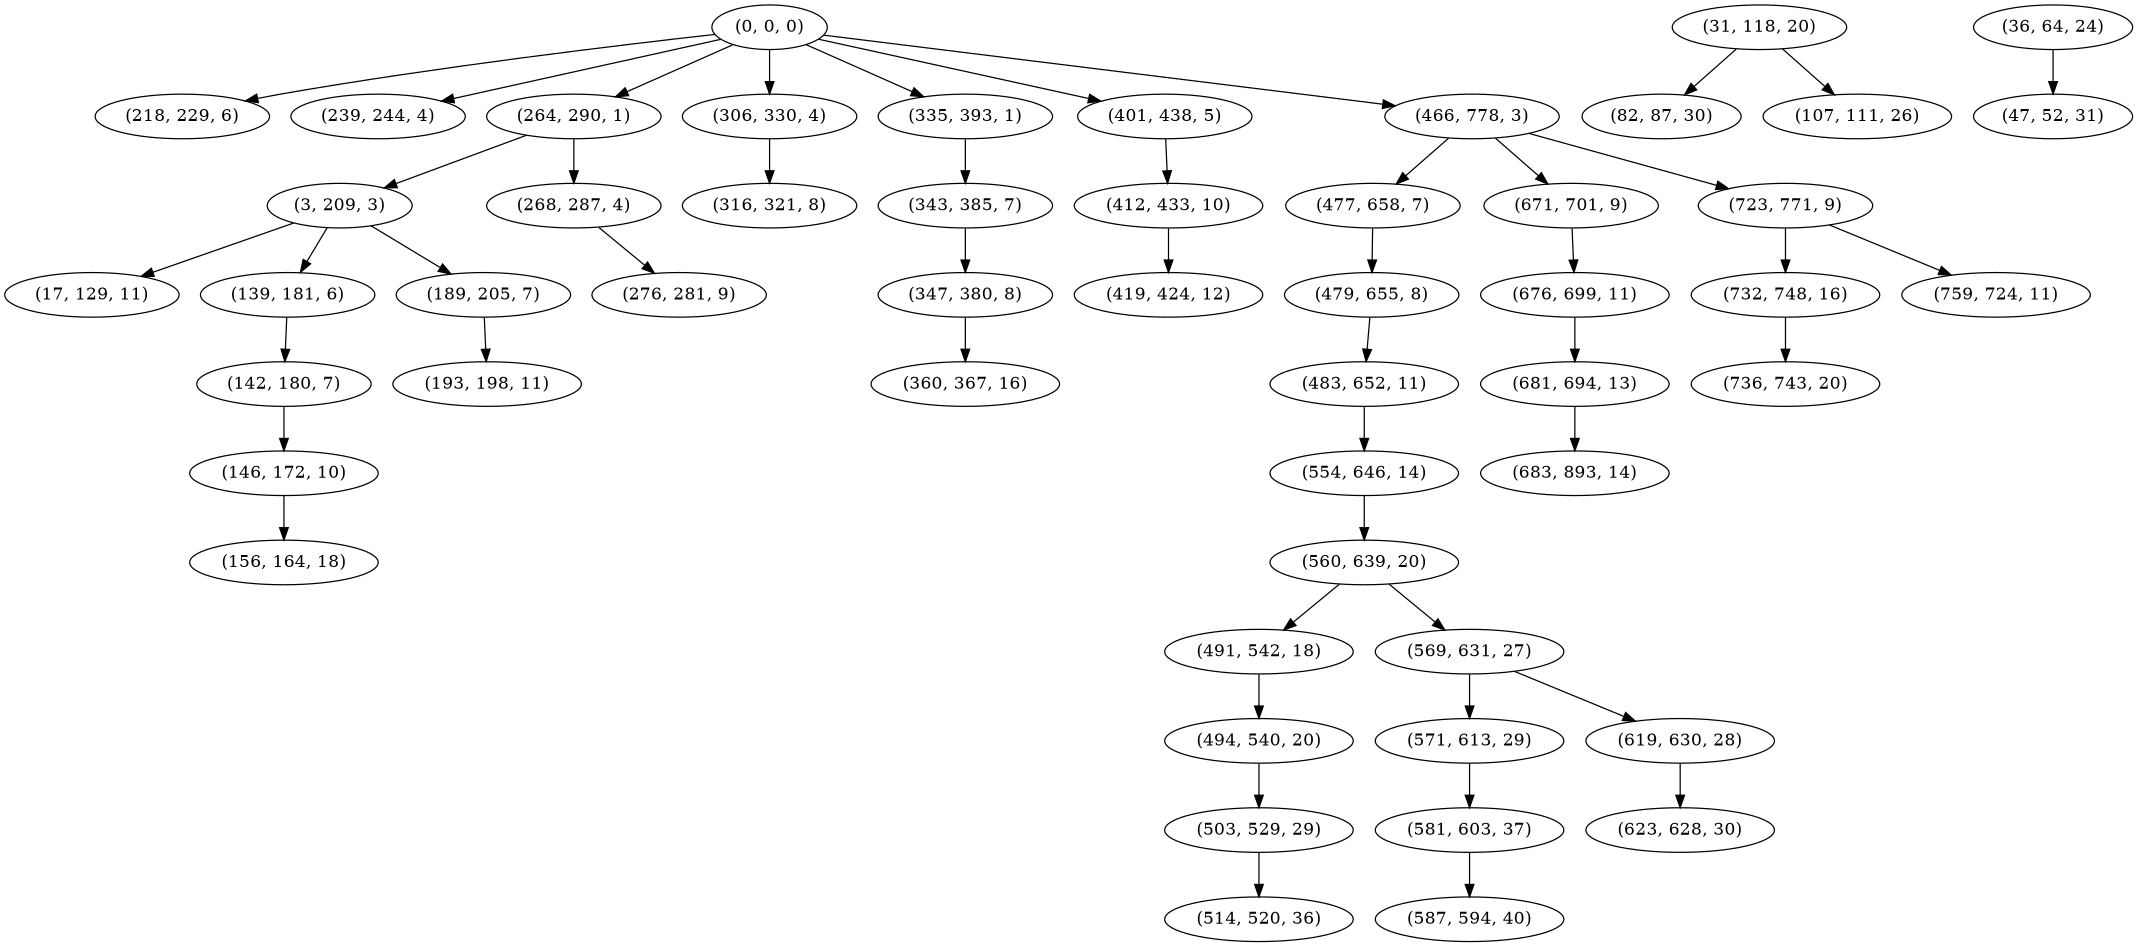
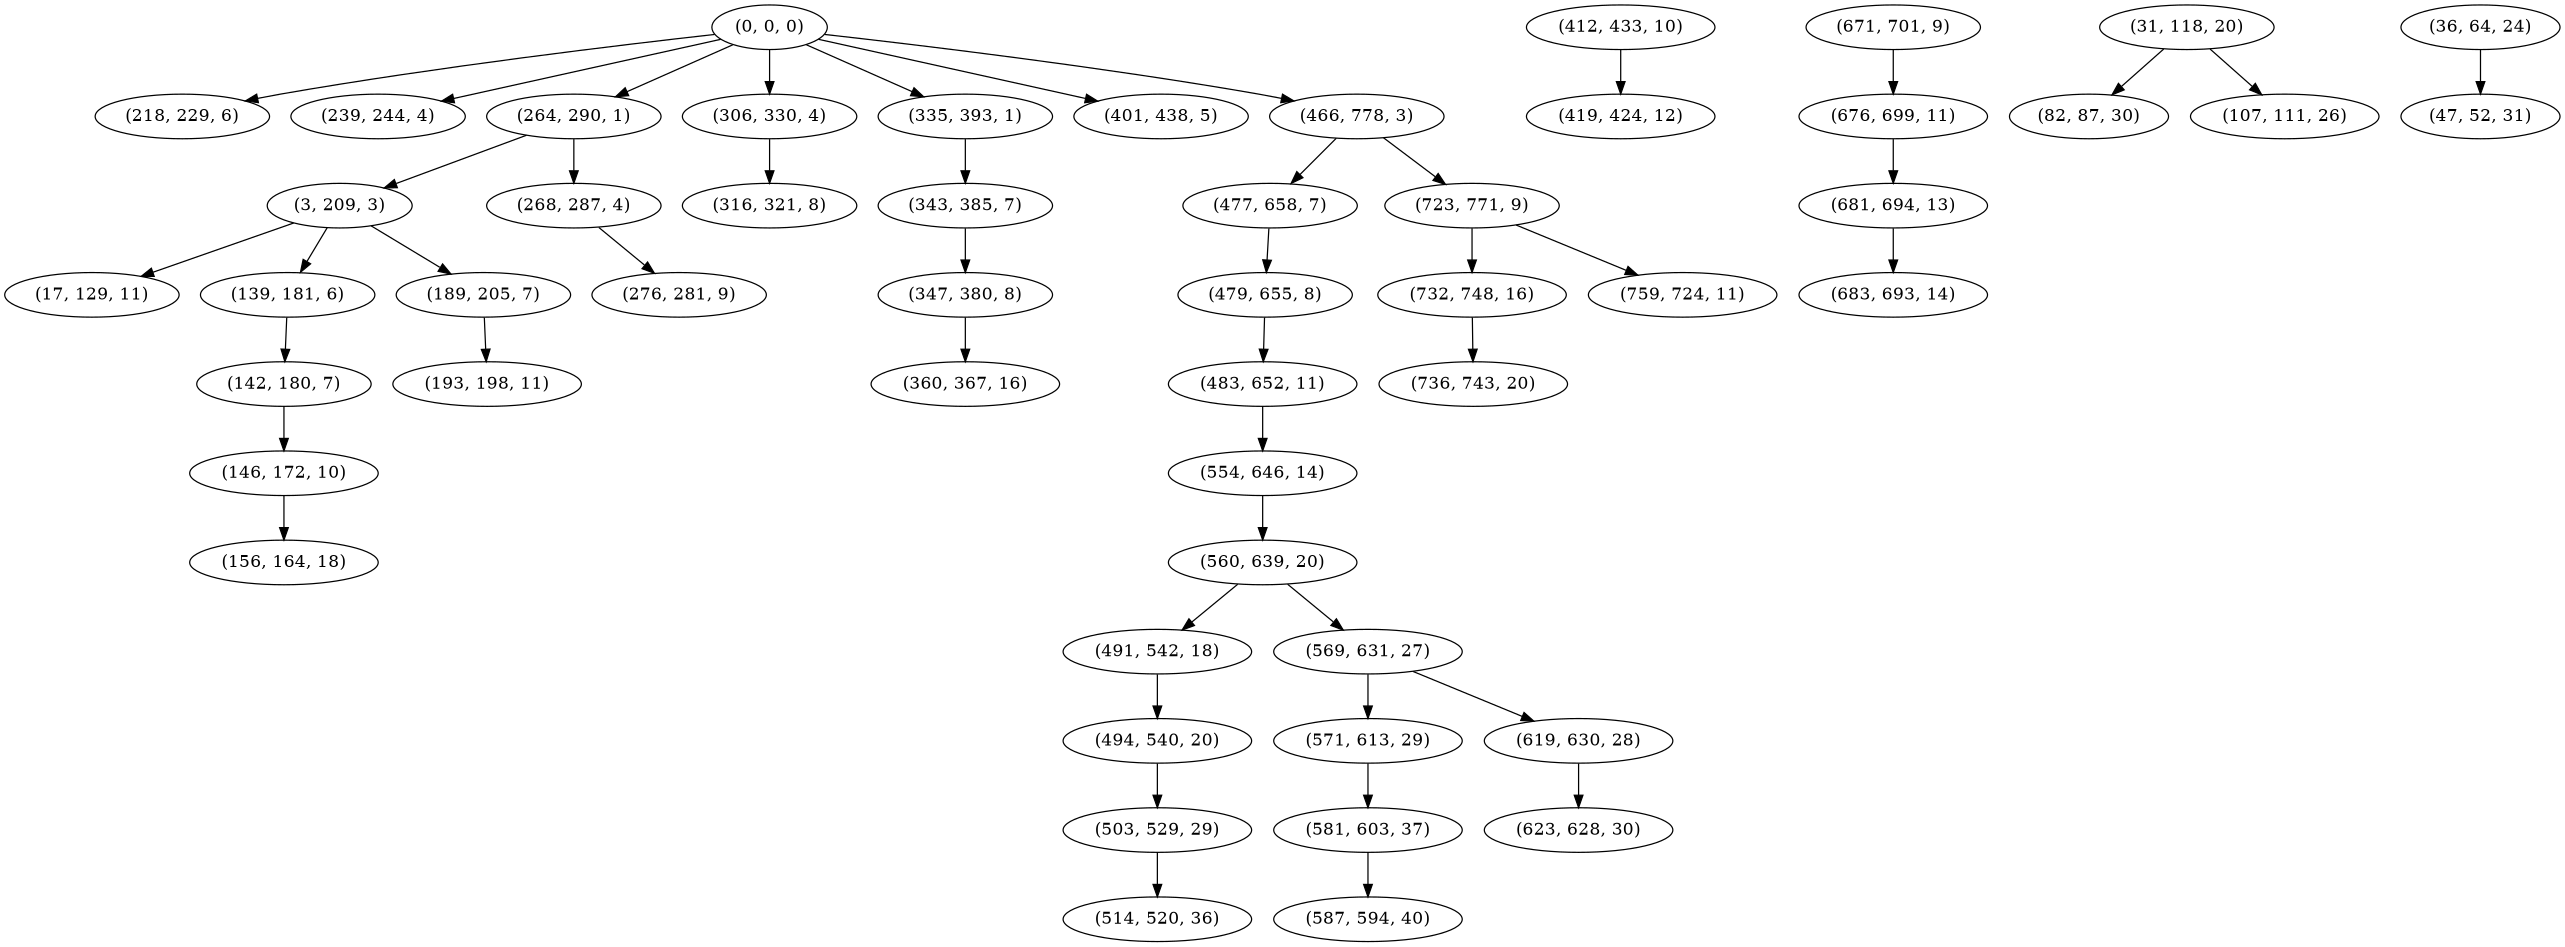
edge "(401, 438, 5)" -> "(412, 433, 10)": removed
edge "(466, 778, 3)" -> "(671, 701, 9)": removed
node "(683, 893, 14)": label "(683, 893, 14)" -> "(683, 693, 14)"
